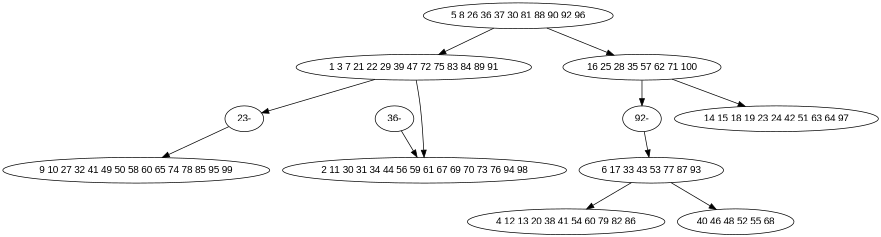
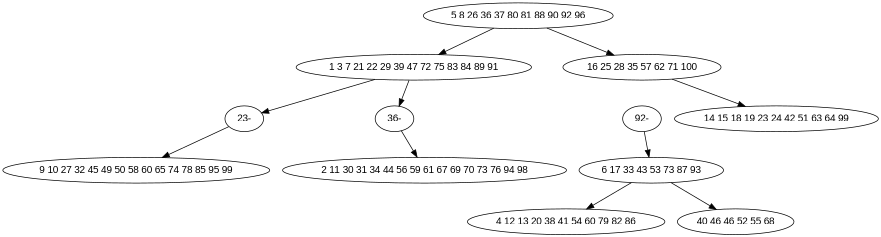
node "5 8 26 36 37 30 81 88 90 92 96": label "5 8 26 36 37 30 81 88 90 92 96" -> "5 8 26 36 37 80 81 88 90 92 96"
edge "16 25 28 35 57 62 71 100" -> "92-": removed
edge "1 3 7 21 22 29 39 47 72 75 83 84 89 91" -> "2 11 30 31 34 44 56 59 61 67 69 70 73 76 94 98": now "1 3 7 21 22 29 39 47 72 75 83 84 89 91" -> "36-"
node "14 15 18 19 23 24 42 51 63 64 97": label "14 15 18 19 23 24 42 51 63 64 97" -> "14 15 18 19 23 24 42 51 63 64 99"
node "9 10 27 32 41 49 50 58 60 65 74 78 85 95 99": label "9 10 27 32 41 49 50 58 60 65 74 78 85 95 99" -> "9 10 27 32 45 49 50 58 60 65 74 78 85 95 99"
node "6 17 33 43 53 77 87 93": label "6 17 33 43 53 77 87 93" -> "6 17 33 43 53 73 87 93"
node "40 46 48 52 55 68": label "40 46 48 52 55 68" -> "40 46 46 52 55 68"
